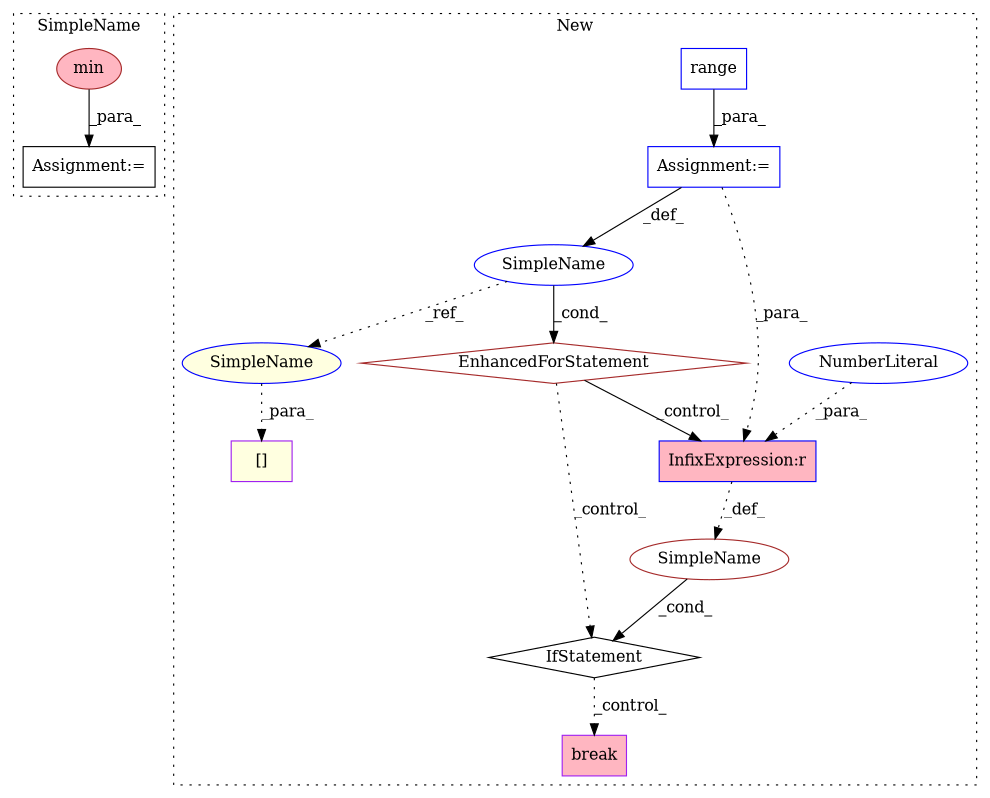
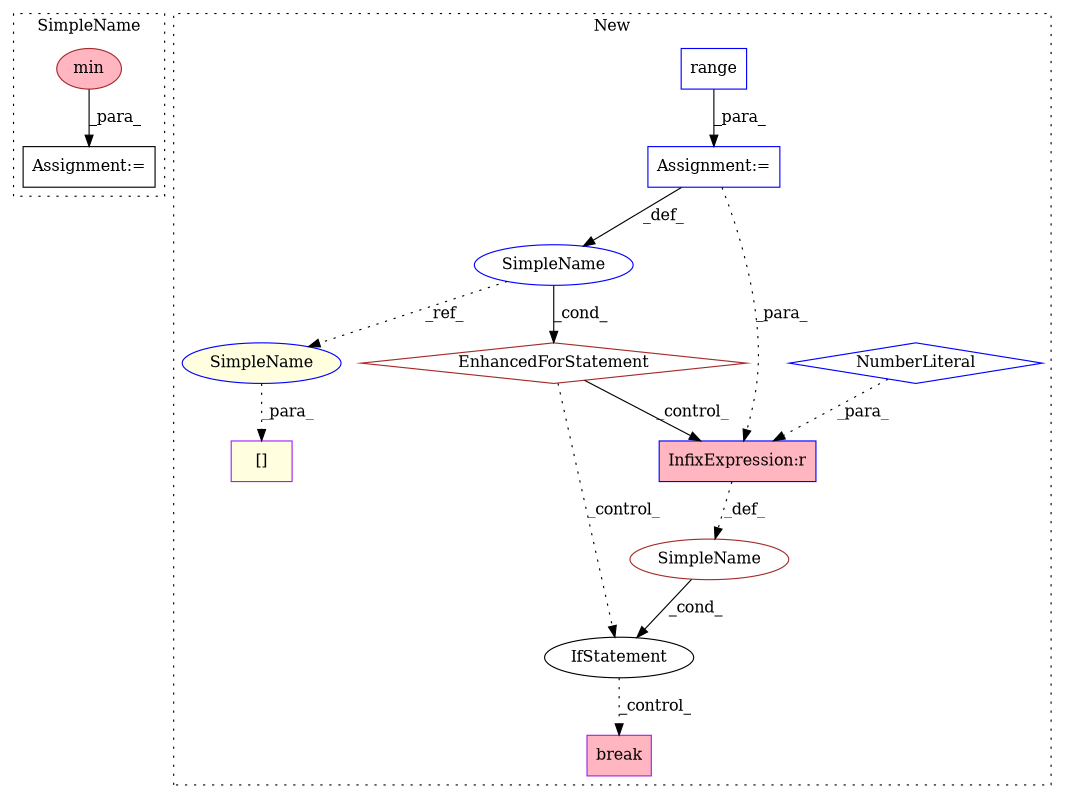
node "NumberLiteral": shape ellipse -> diamond
node "IfStatement": shape diamond -> ellipse
